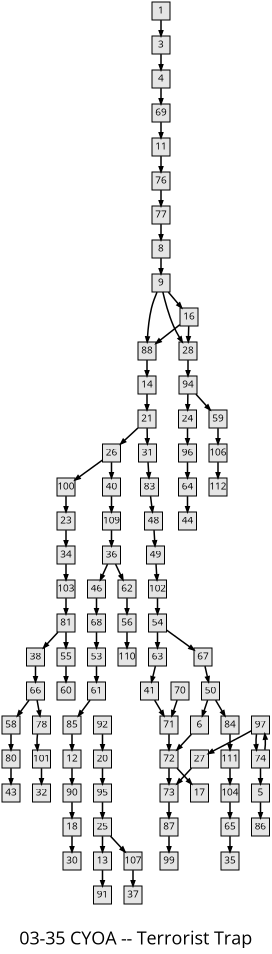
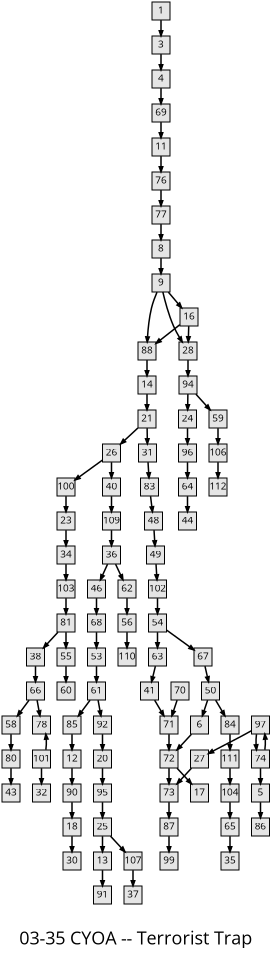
edge "61" -> "92": added
edge "78" -> "101": reversed
